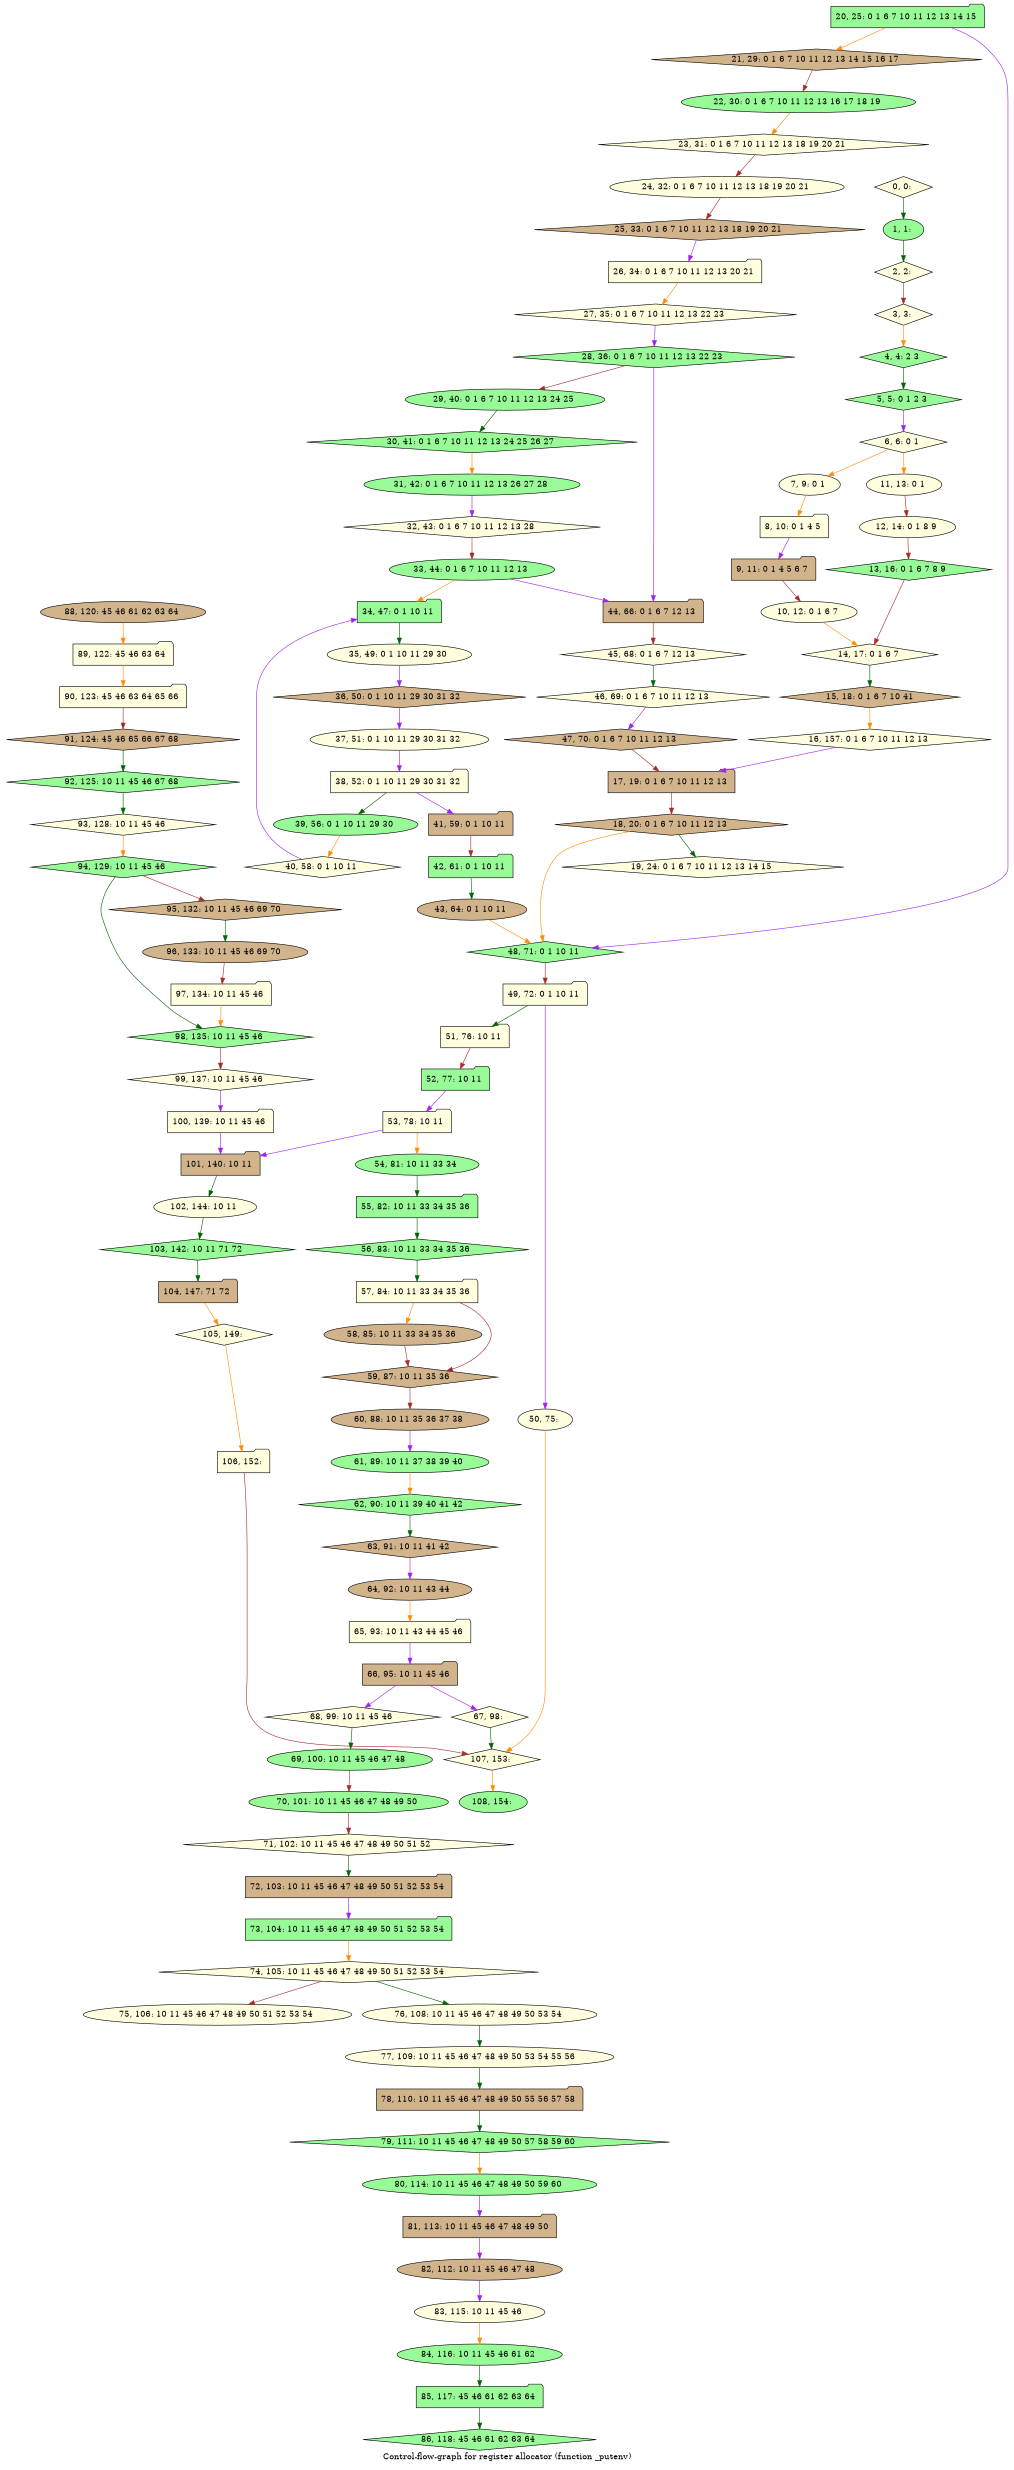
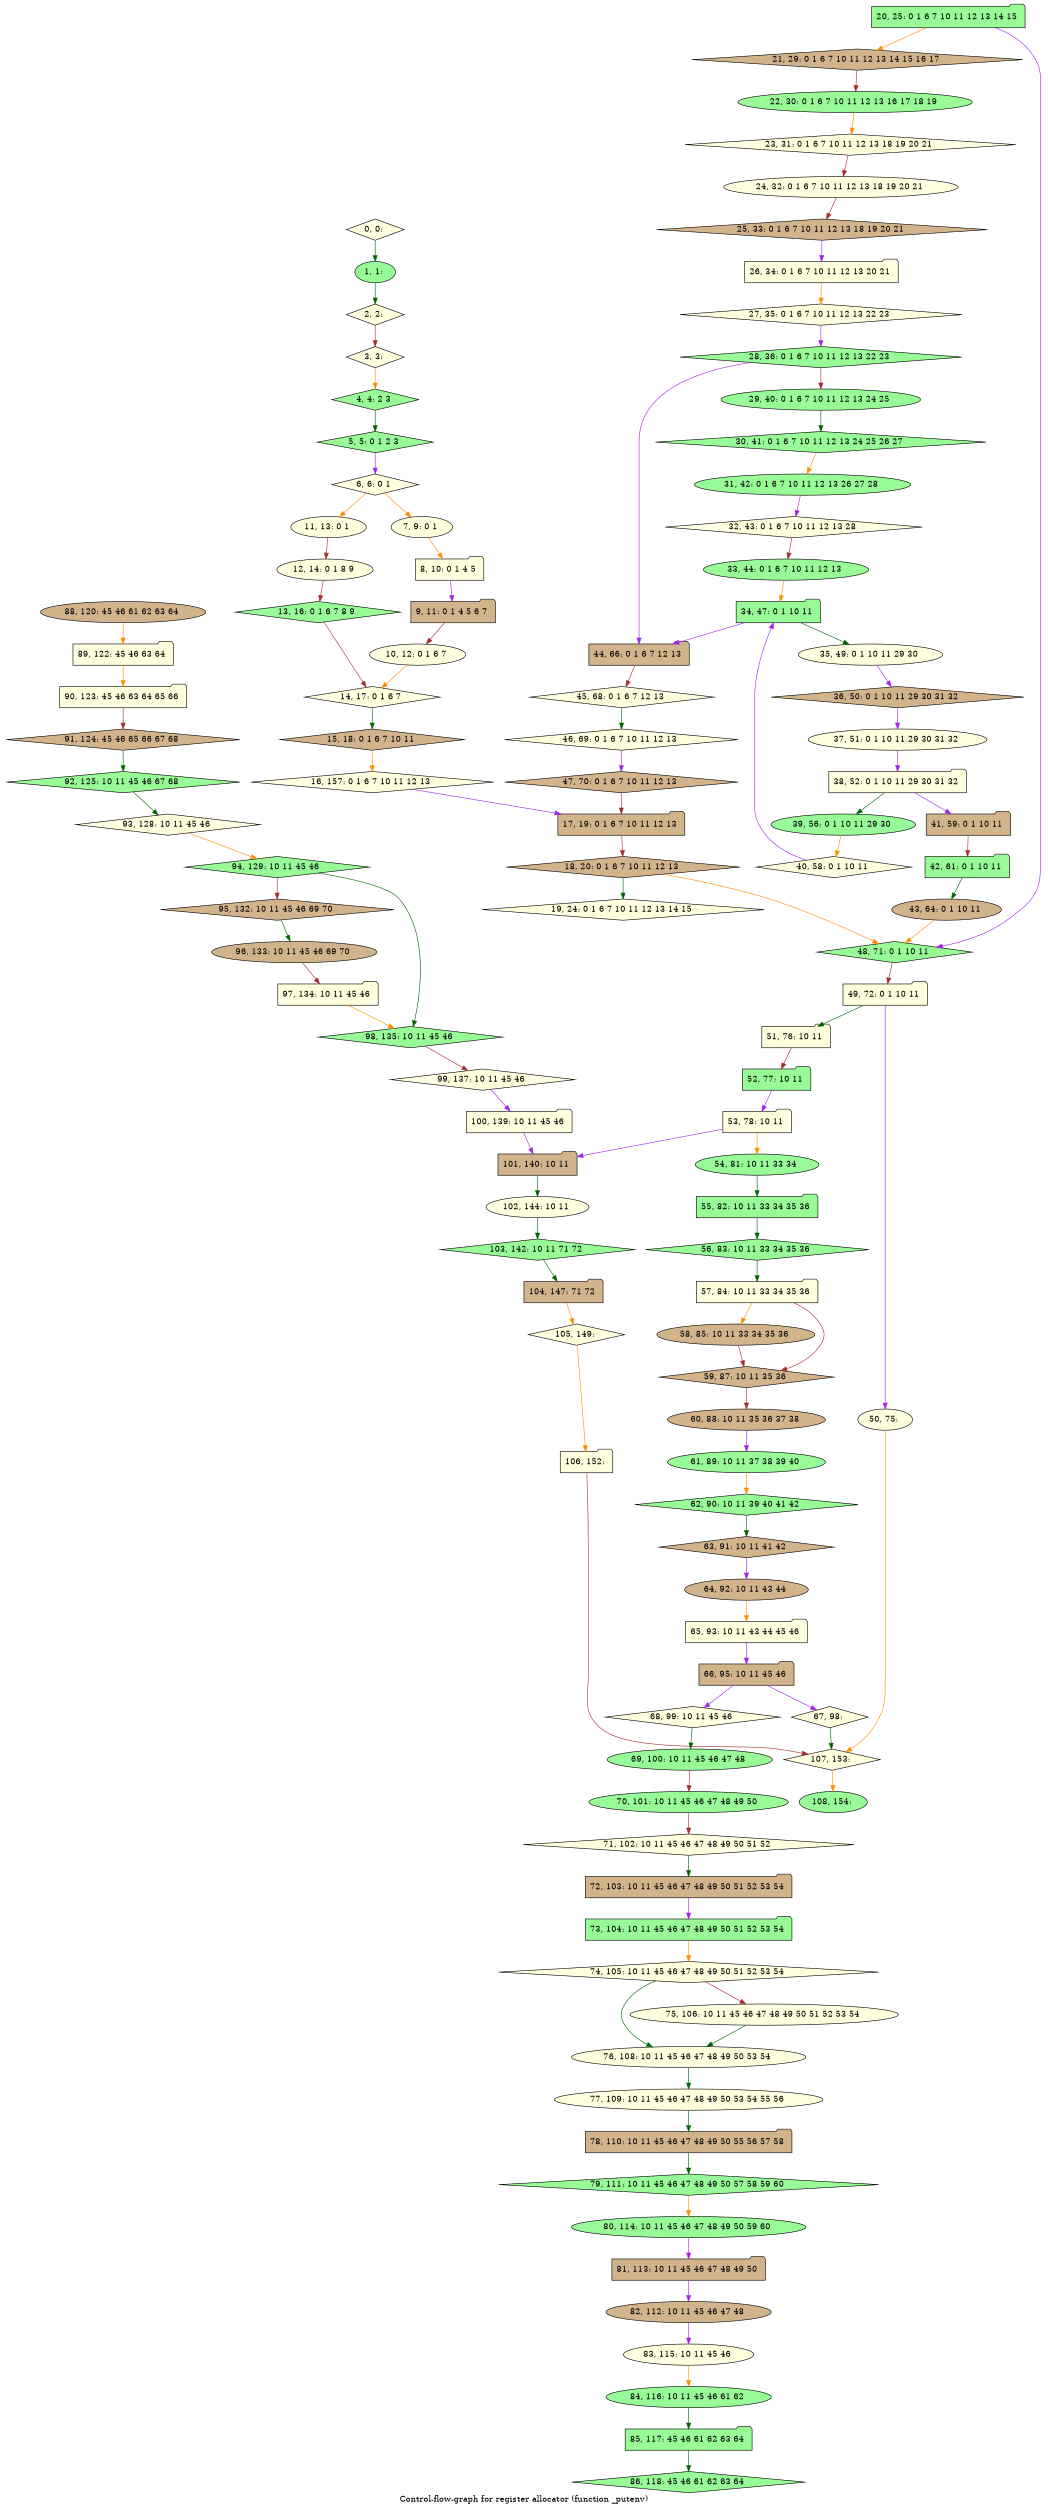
edge "33, 44: 0 1 6 7 10 11 12 13" -> "44, 66: 0 1 6 7 12 13": now "34, 47: 0 1 10 11" -> "44, 66: 0 1 6 7 12 13"
node "15, 18: 0 1 6 7 10 41": label "15, 18: 0 1 6 7 10 41" -> "15, 18: 0 1 6 7 10 11"
edge "75, 106: 10 11 45 46 47 48 49 50 51 52 53 54" -> "76, 108: 10 11 45 46 47 48 49 50 53 54": added
